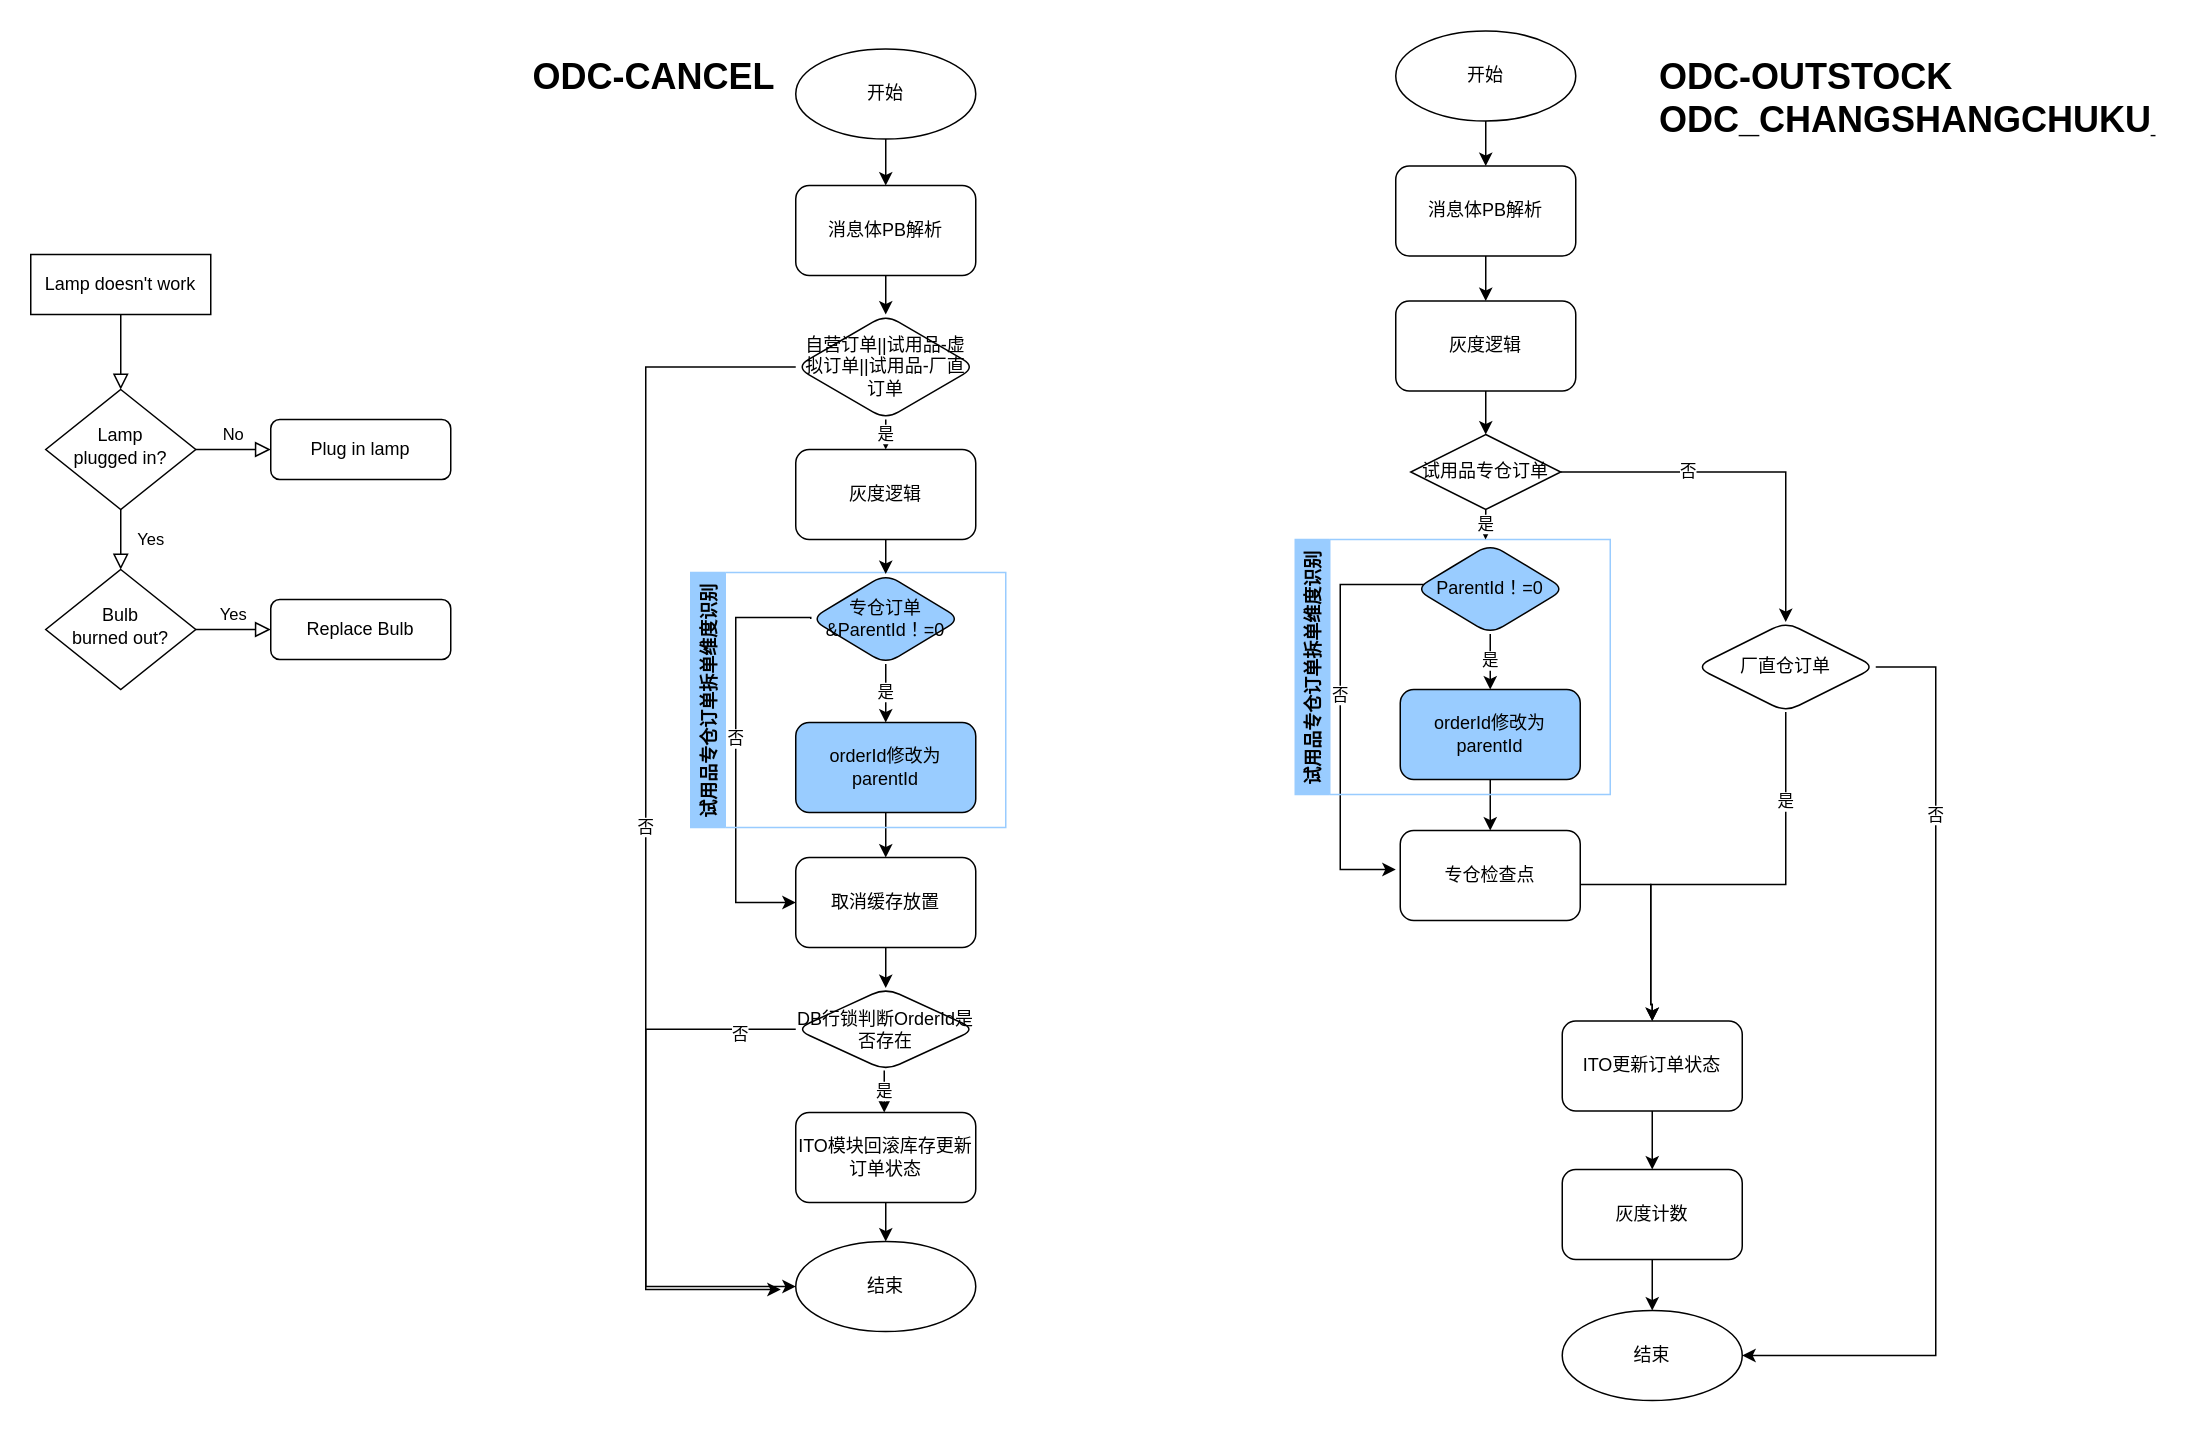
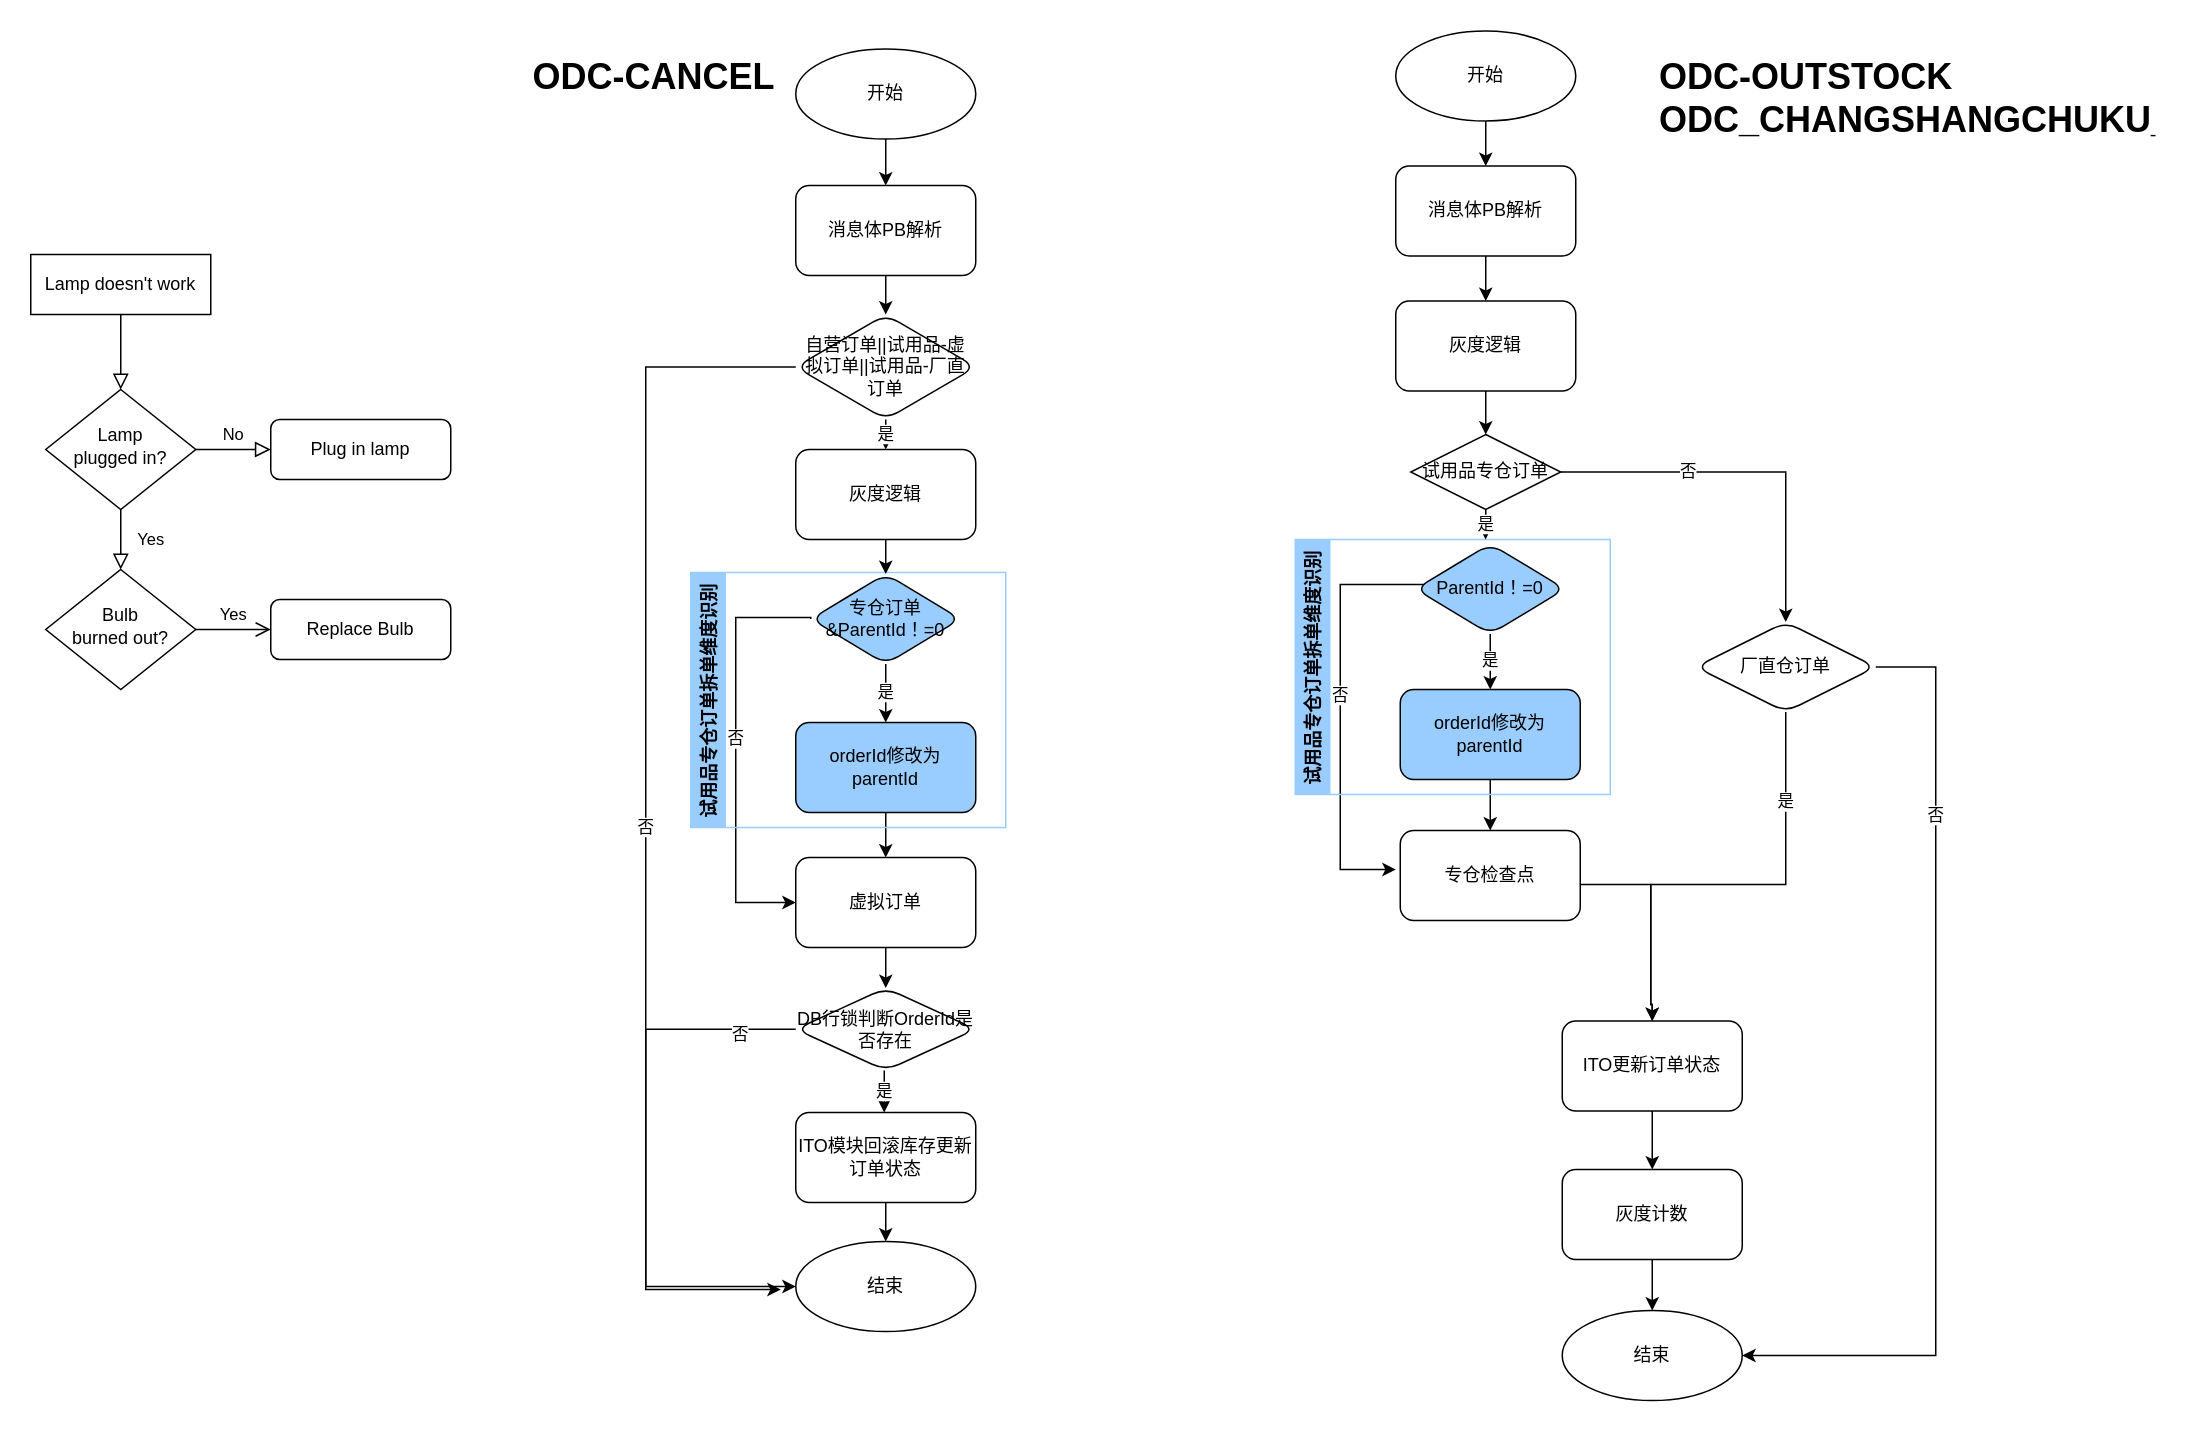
edge "Bulb burned out?" -> "Replace Bulb": arrowhead block -> open
node "取消缓存放置": label "取消缓存放置" -> "虚拟订单"
